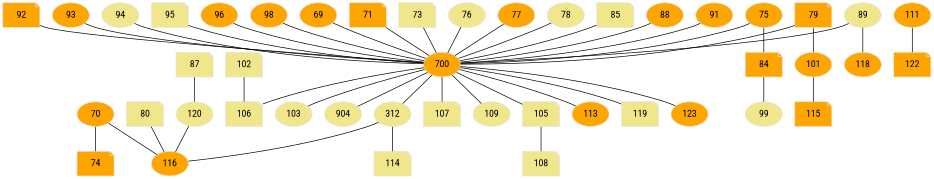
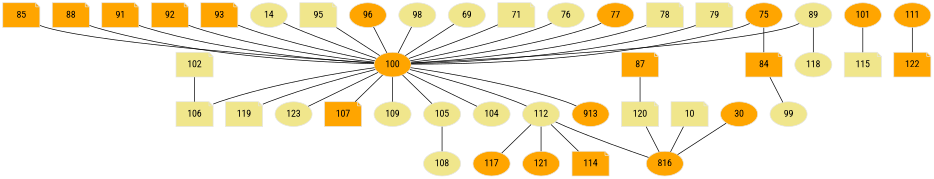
node "93": shape ellipse -> note
node "94": label "94" -> "14"
node "98": fillcolor orange -> khaki
node "69": fillcolor orange -> khaki
node "71": fillcolor orange -> khaki
node "73": removed
node "78": shape ellipse -> note
node "85": fillcolor khaki -> orange
node "88": shape ellipse -> note
node "91": shape ellipse -> note
node "79": fillcolor orange -> khaki
edge "79" -- "101": removed
node "87": fillcolor khaki -> orange
node "700": label "700" -> "100"
node "118": fillcolor orange -> khaki
node "70": label "70" -> "30"
node "80": label "80" -> "10"
node "120": shape ellipse -> note
node "103": removed
node "904": label "904" -> "104"
node "312": label "312" -> "112"
node "107": fillcolor khaki -> orange
node "105": shape note -> ellipse
node "113": label "113" -> "913"
node "123": fillcolor orange -> khaki
node "115": fillcolor orange -> khaki
node "74": removed
node "116": label "116" -> "816"
node "114": fillcolor khaki -> orange
node "117": added
node "121": added
node "108": shape note -> ellipse
